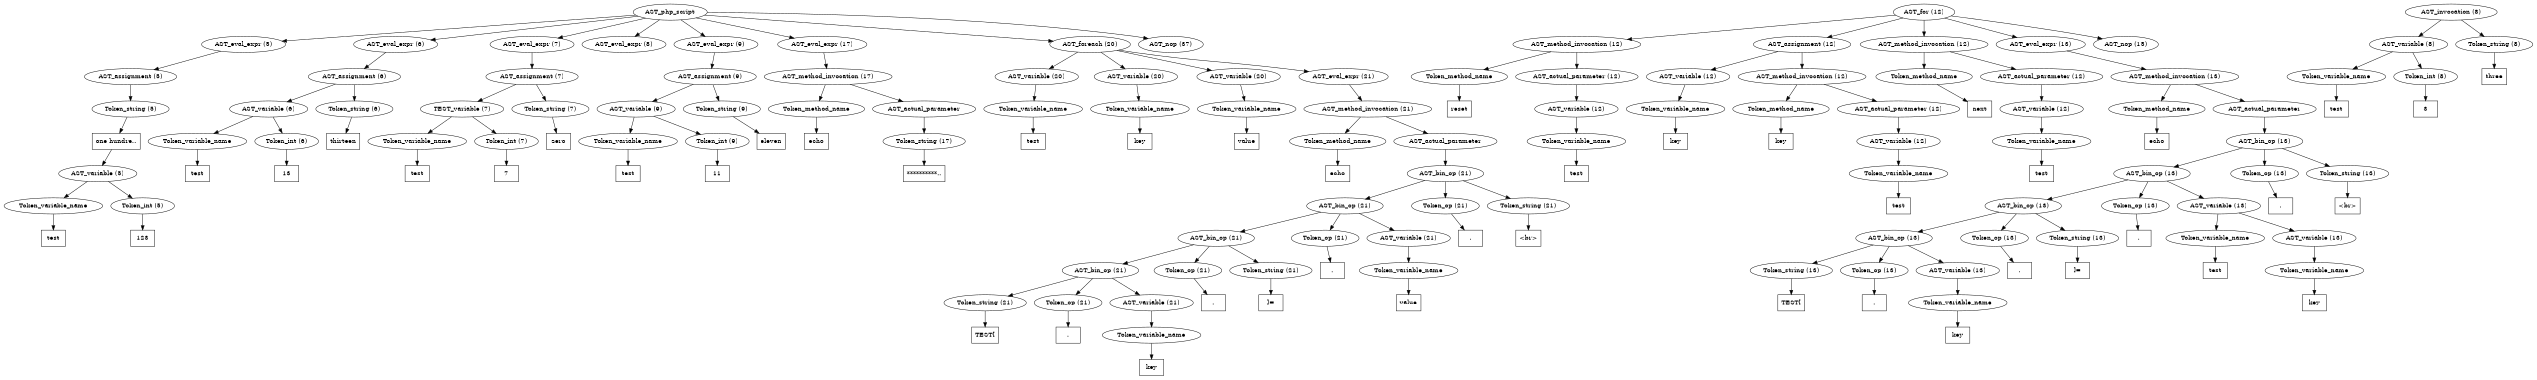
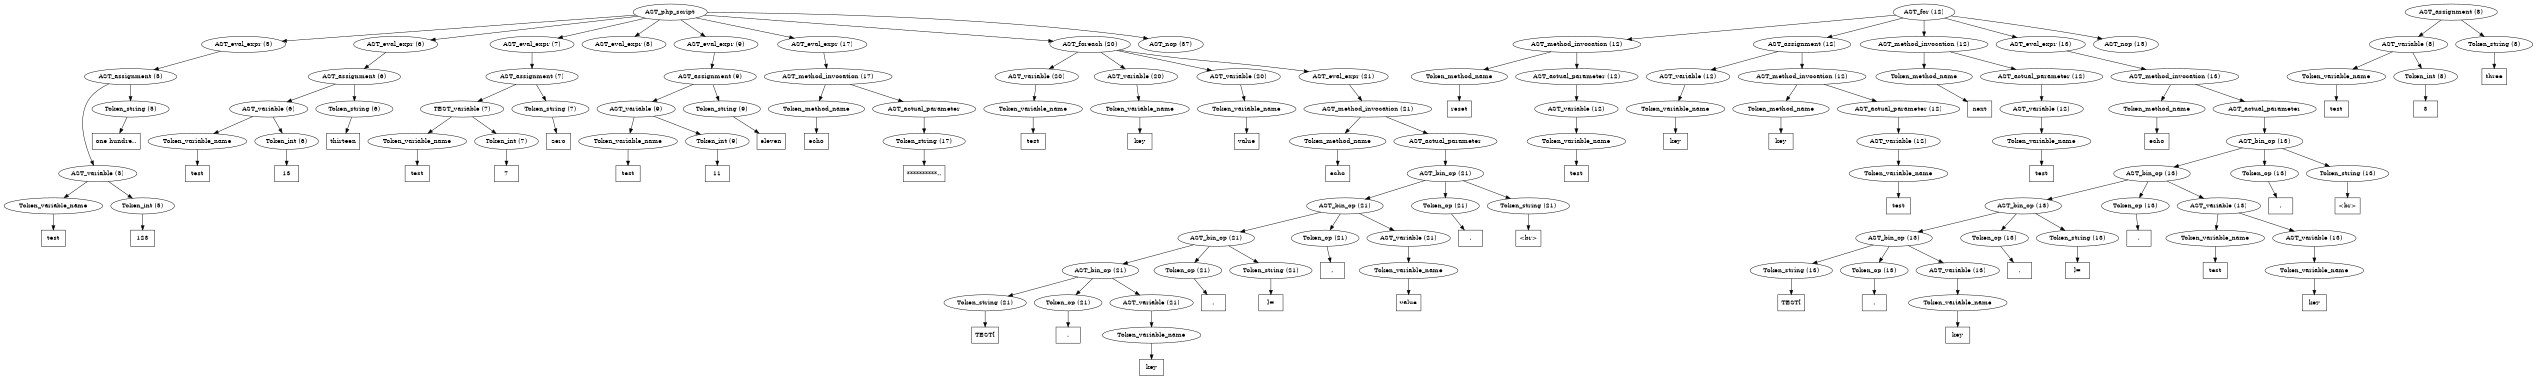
node "AST_invocation (8)": label "AST_invocation (8)" -> "AST_assignment (8)"
edge "one hundre.." -> "AST_variable (5)": now "AST_assignment (5)" -> "AST_variable (5)"
